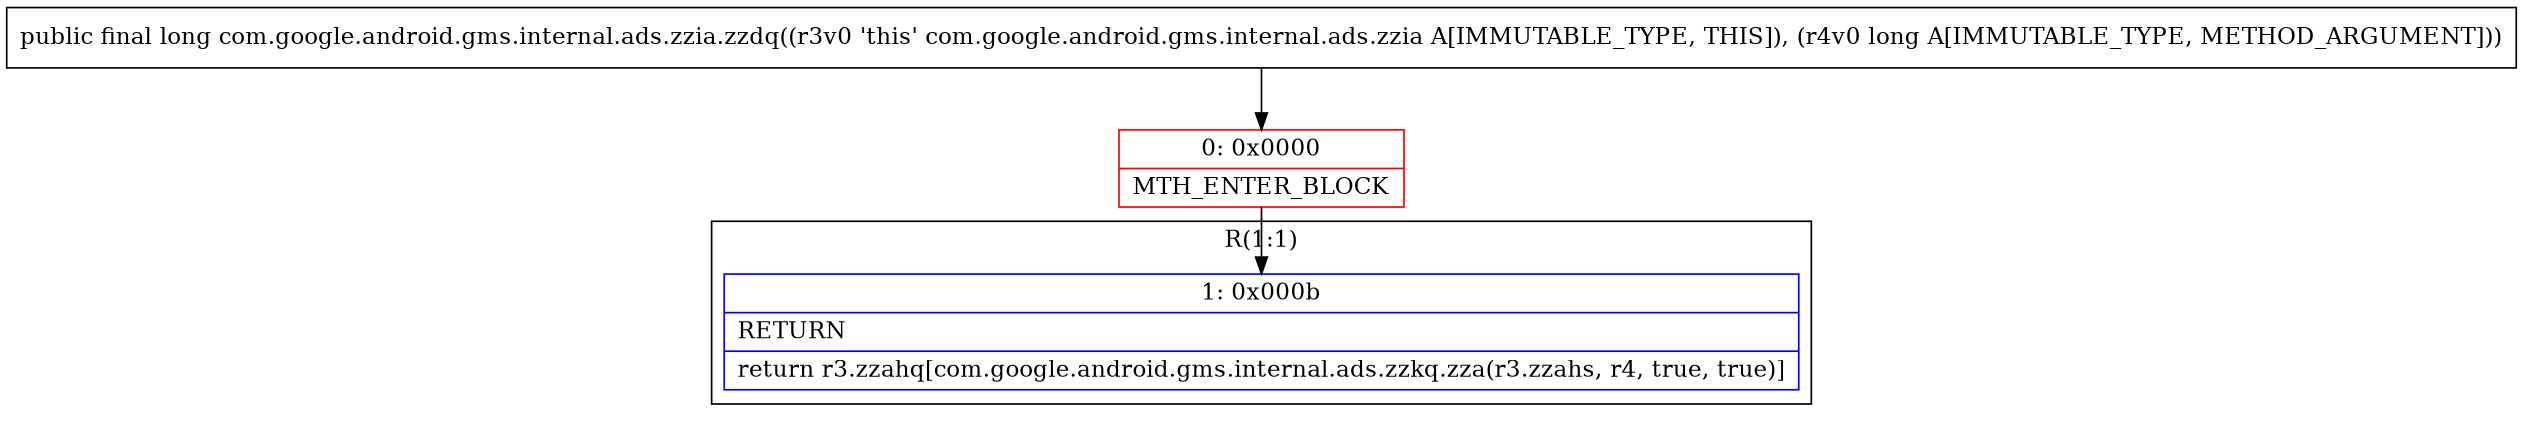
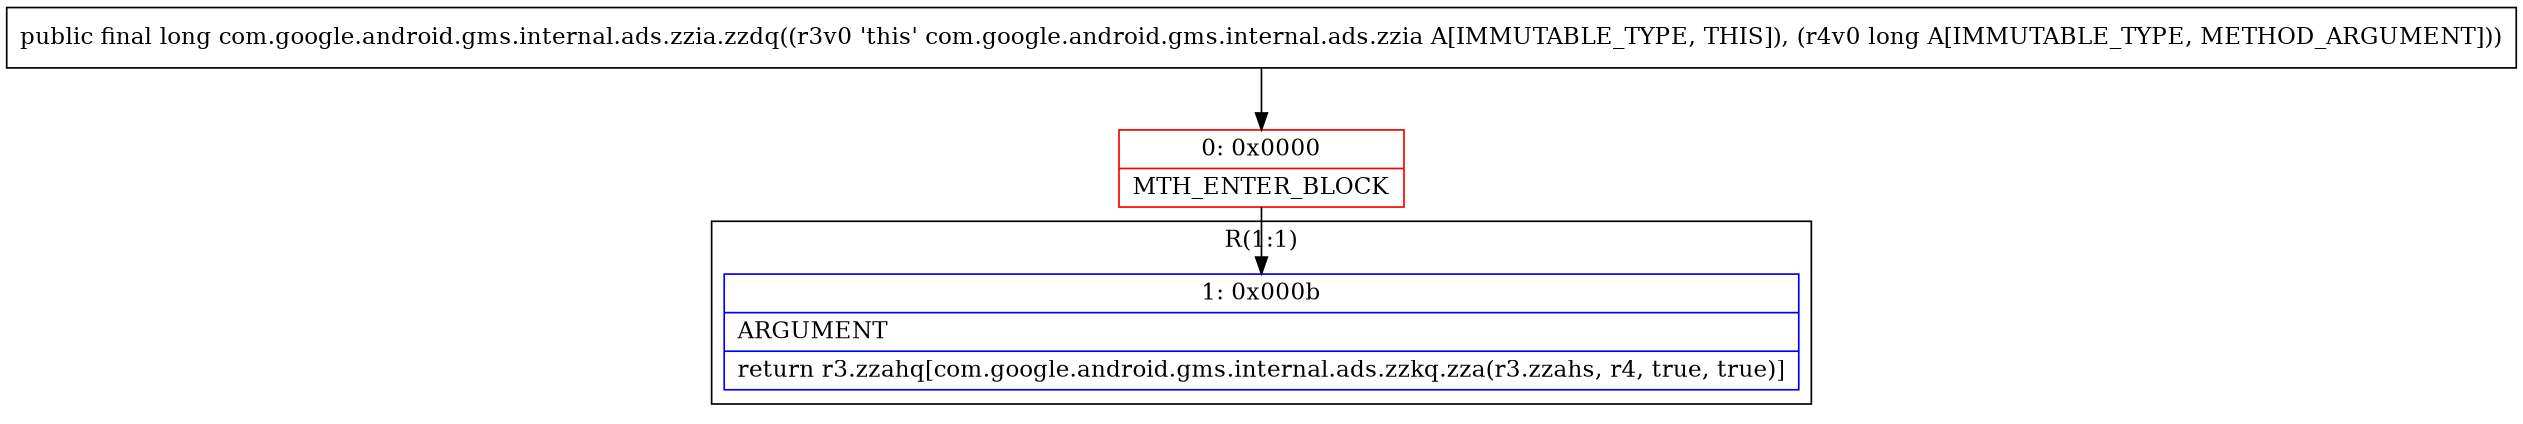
node "1: 0x000b": text "RETURN" -> "ARGUMENT"
